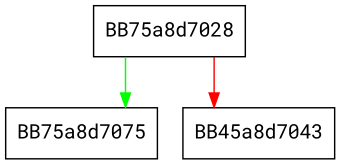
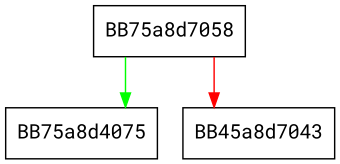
node "BB75a8d7028": label "BB75a8d7028" -> "BB75a8d7058"
node "BB75a8d7075": label "BB75a8d7075" -> "BB75a8d4075"
